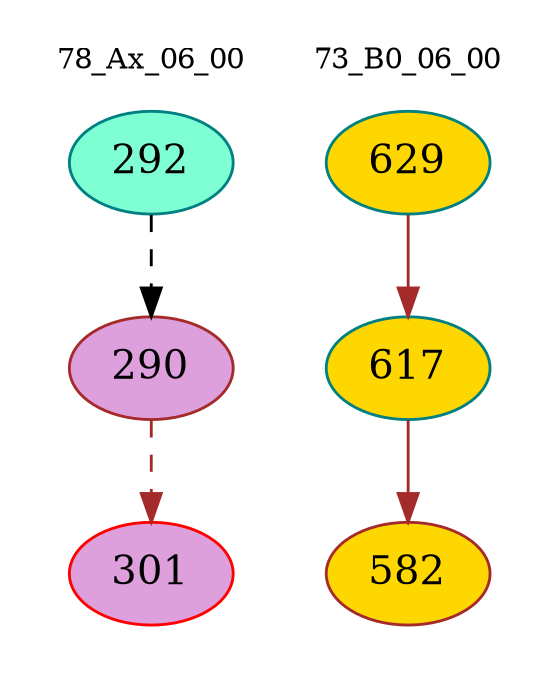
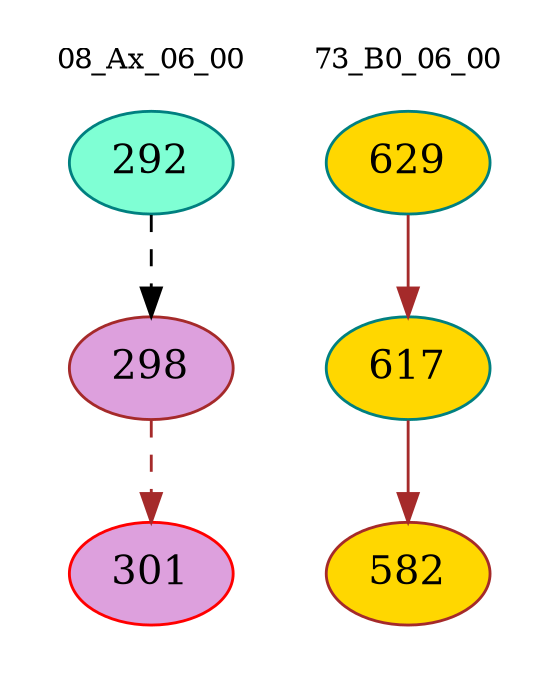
cluster "78_Ax_06_00": label "78_Ax_06_00" -> "08_Ax_06_00"
node "290": label "290" -> "298"
